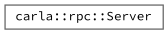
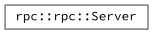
node "carla::rpc::Server": label "carla::rpc::Server" -> "rpc::rpc::Server"
